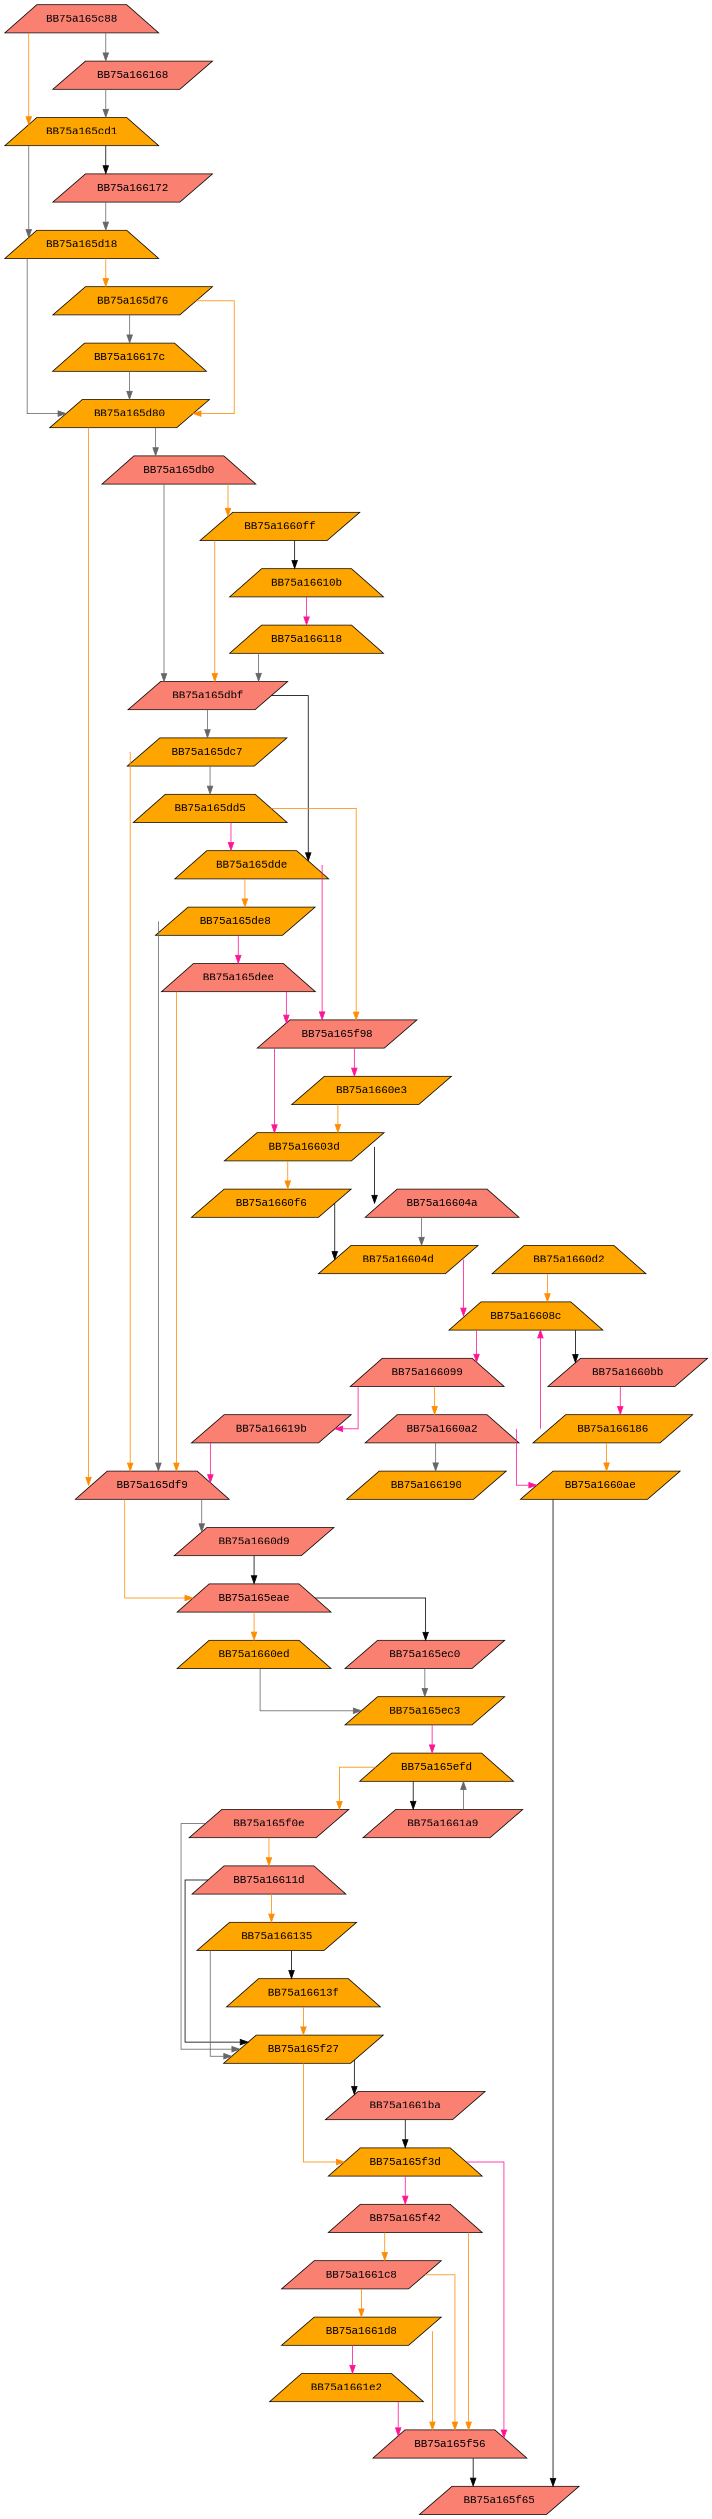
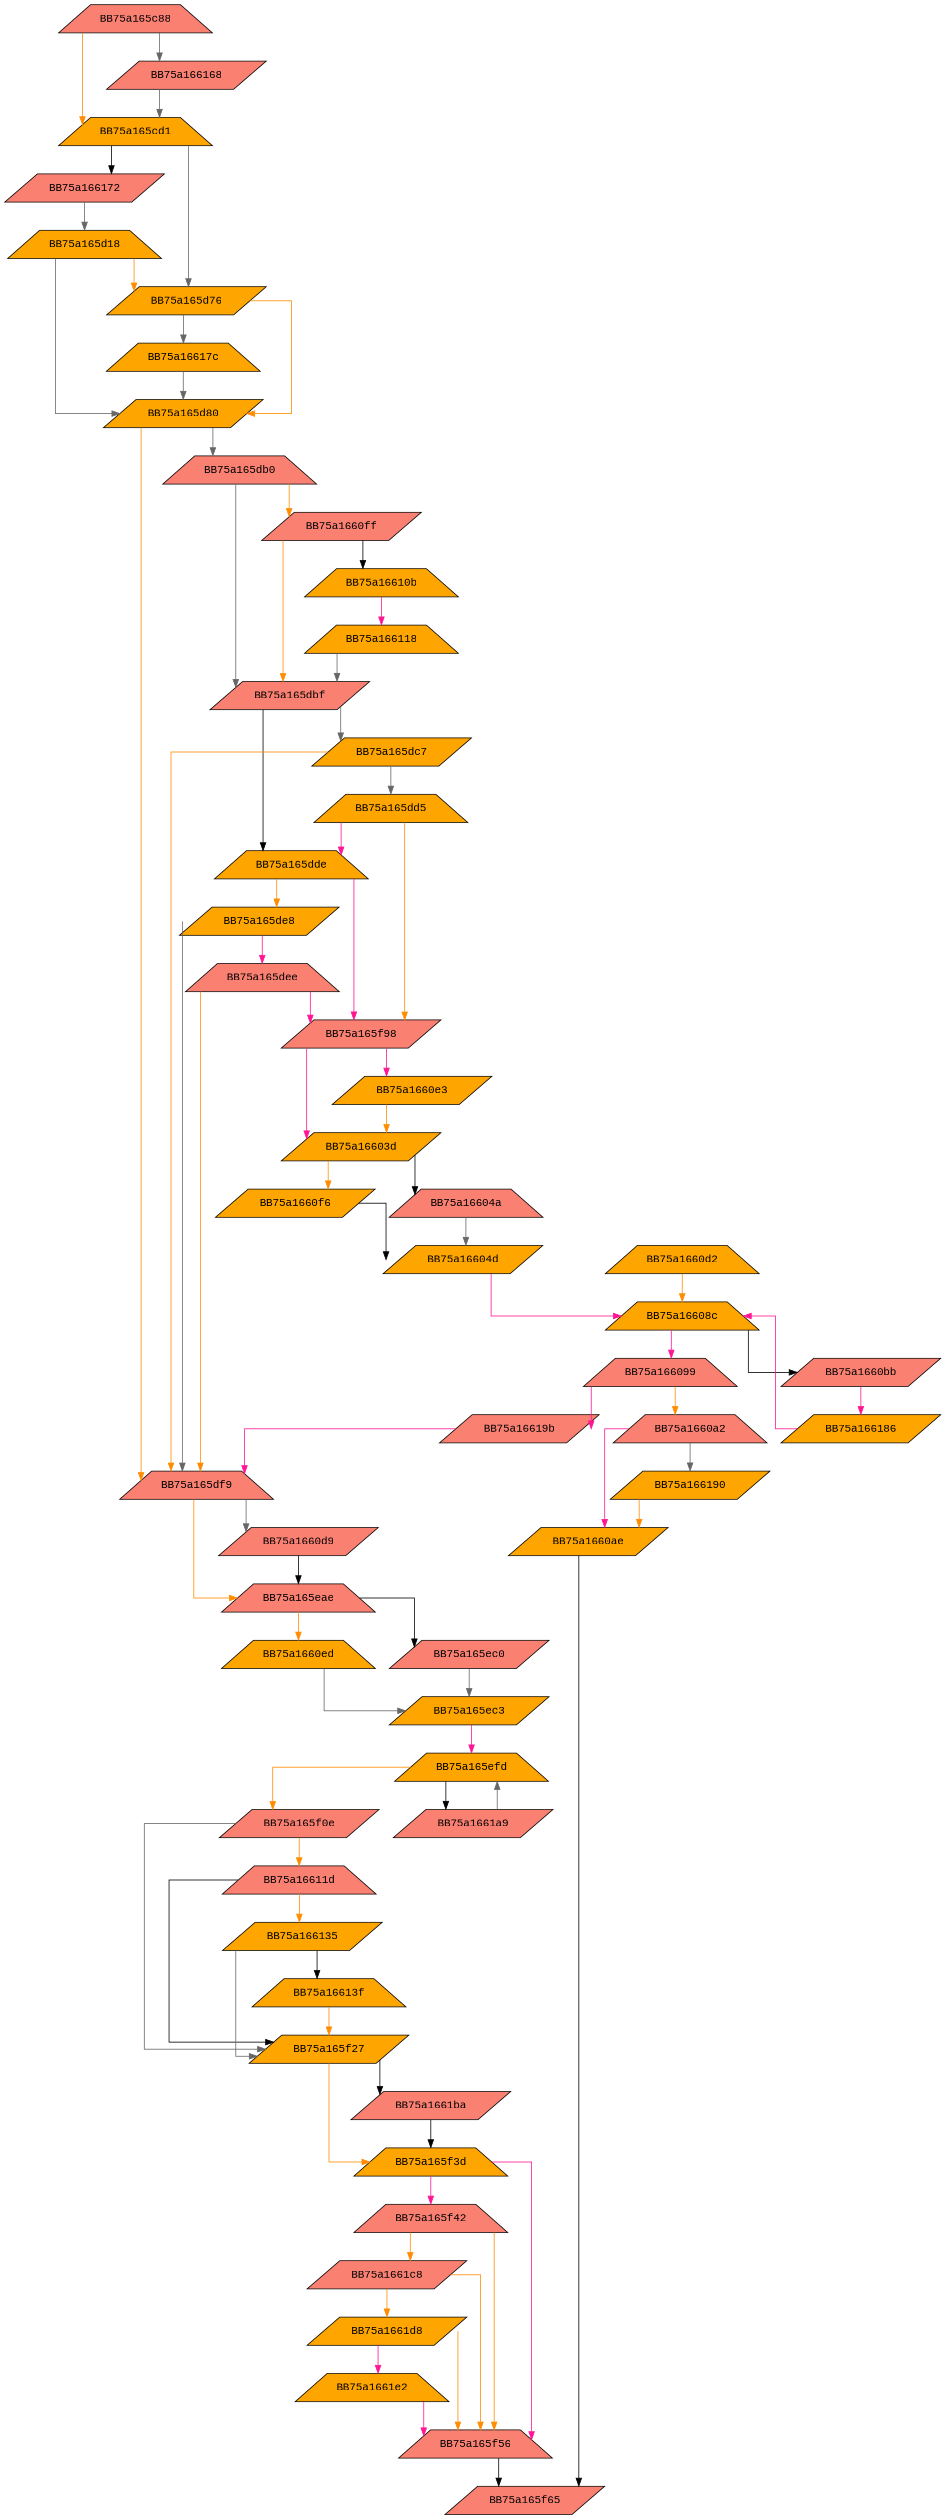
edge "BB75a165cd1" -> "BB75a165d18": now "BB75a165cd1" -> "BB75a165d76"
node "BB75a1660ff": fillcolor orange -> salmon
edge "BB75a166186" -> "BB75a1660ae": now "BB75a166190" -> "BB75a1660ae"
